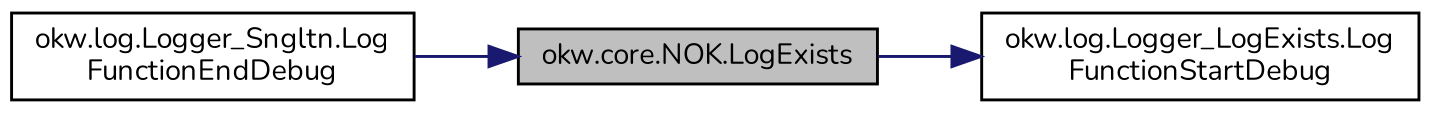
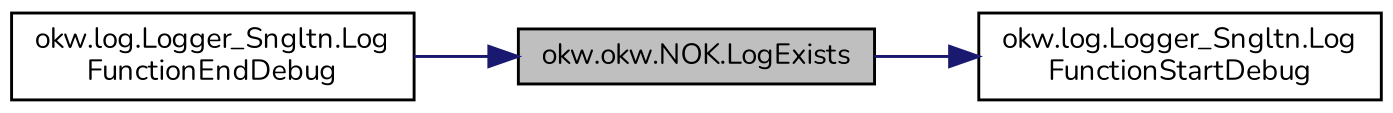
node "okw.core.NOK.LogExists": label "okw.core.NOK.LogExists" -> "okw.okw.NOK.LogExists"
node "okw.log.Logger_LogExists.Log FunctionStartDebug": label "okw.log.Logger_LogExists.Log FunctionStartDebug" -> "okw.log.Logger_Sngltn.Log FunctionStartDebug"
